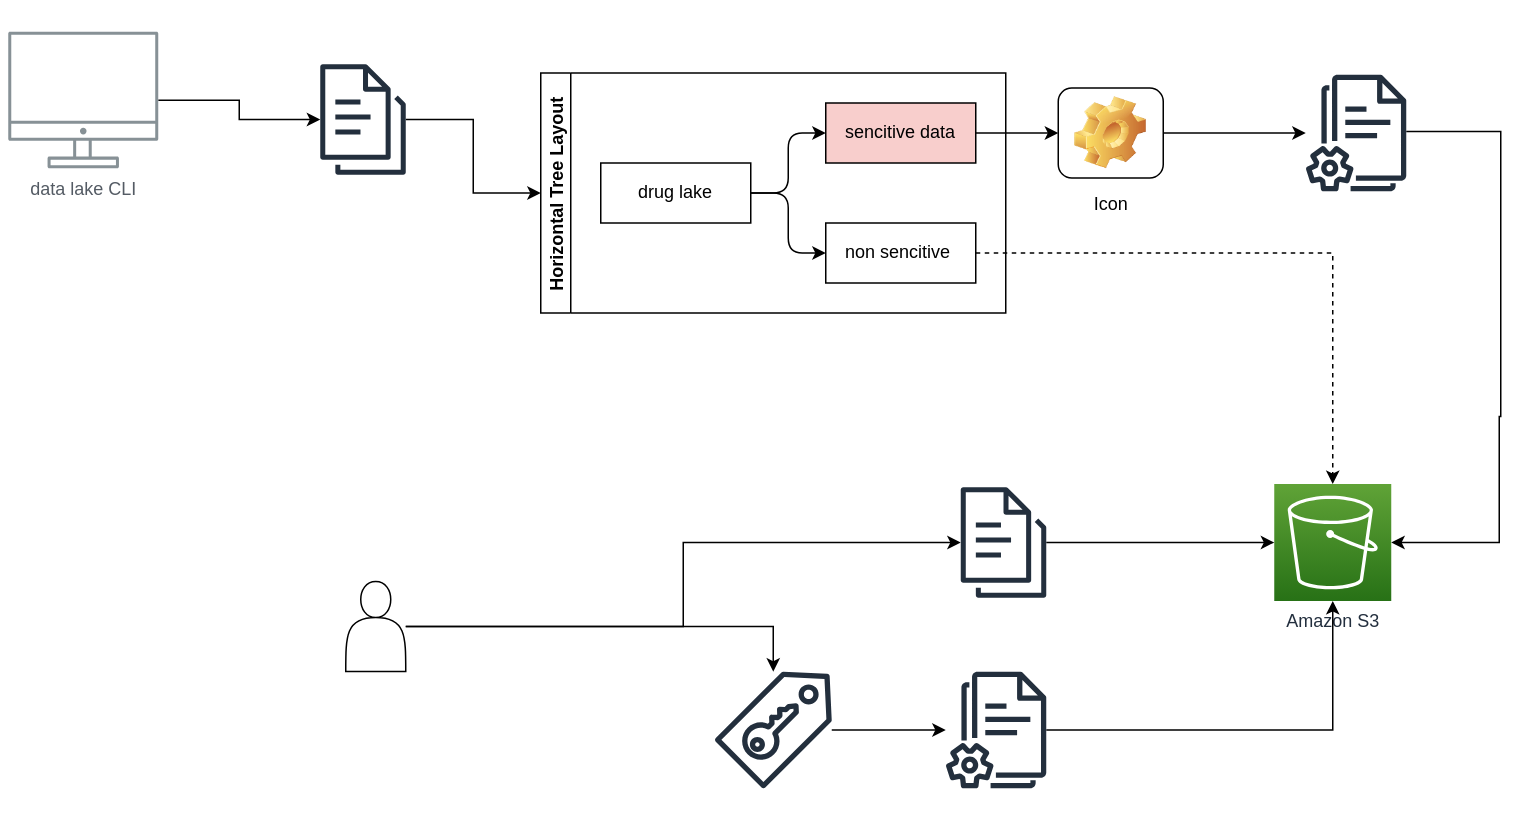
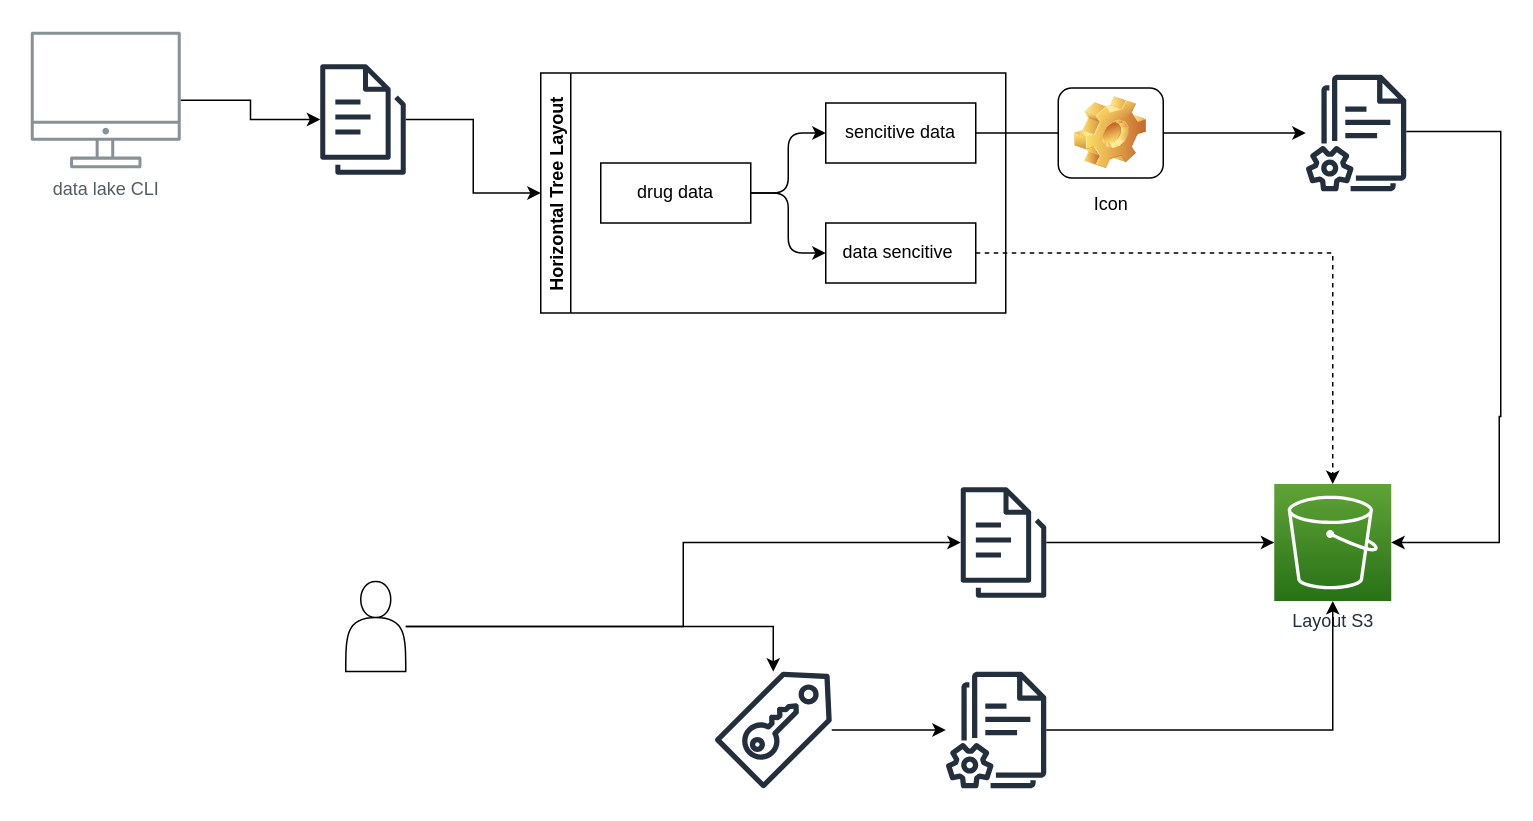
node "data lake CLI": moved (83, 100) -> (106, 100)
node "sencitive data": fillcolor #f8cecc -> #ffffff
edge "sencitive data" -> "Icon": arrowhead classic -> none
node "drug lake": label "drug lake" -> "drug data"
node "non sencitive": label "non sencitive" -> "data sencitive"
node "Amazon S3": label "Amazon S3" -> "Layout S3"
